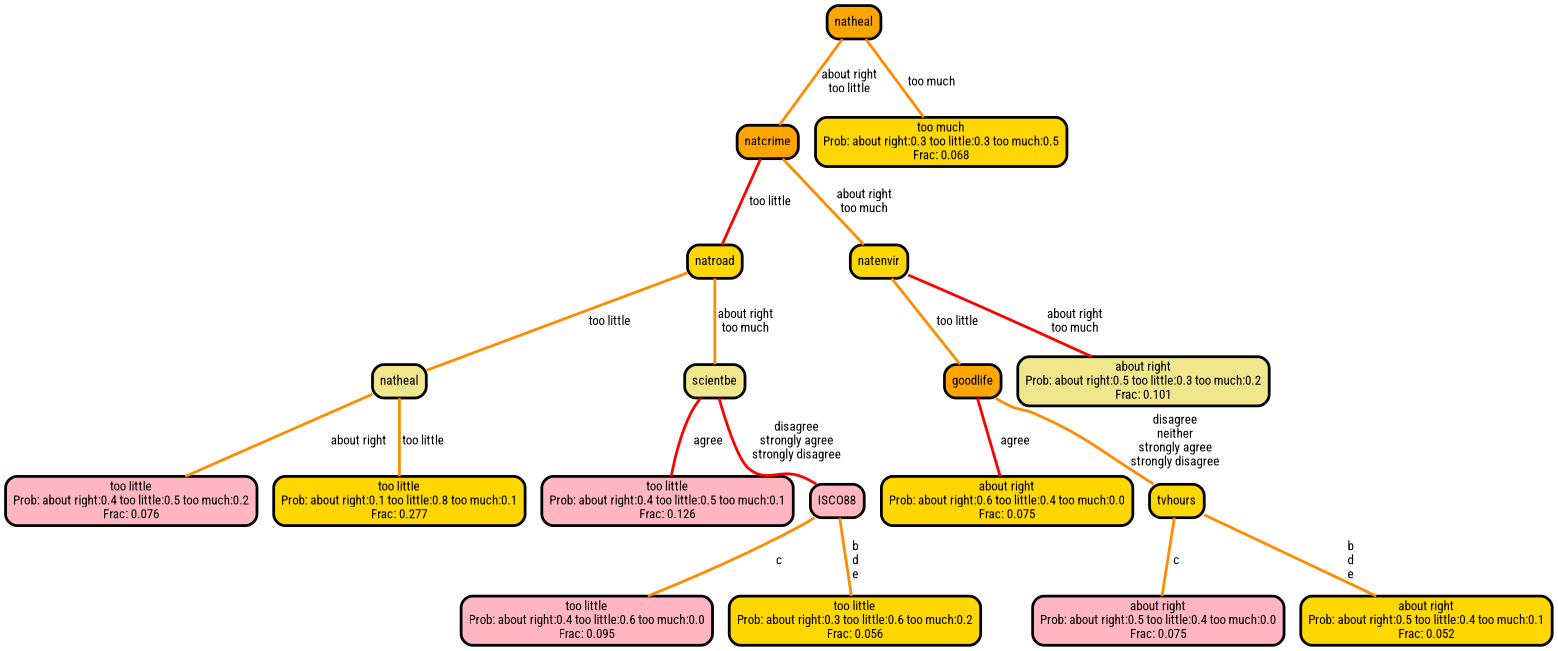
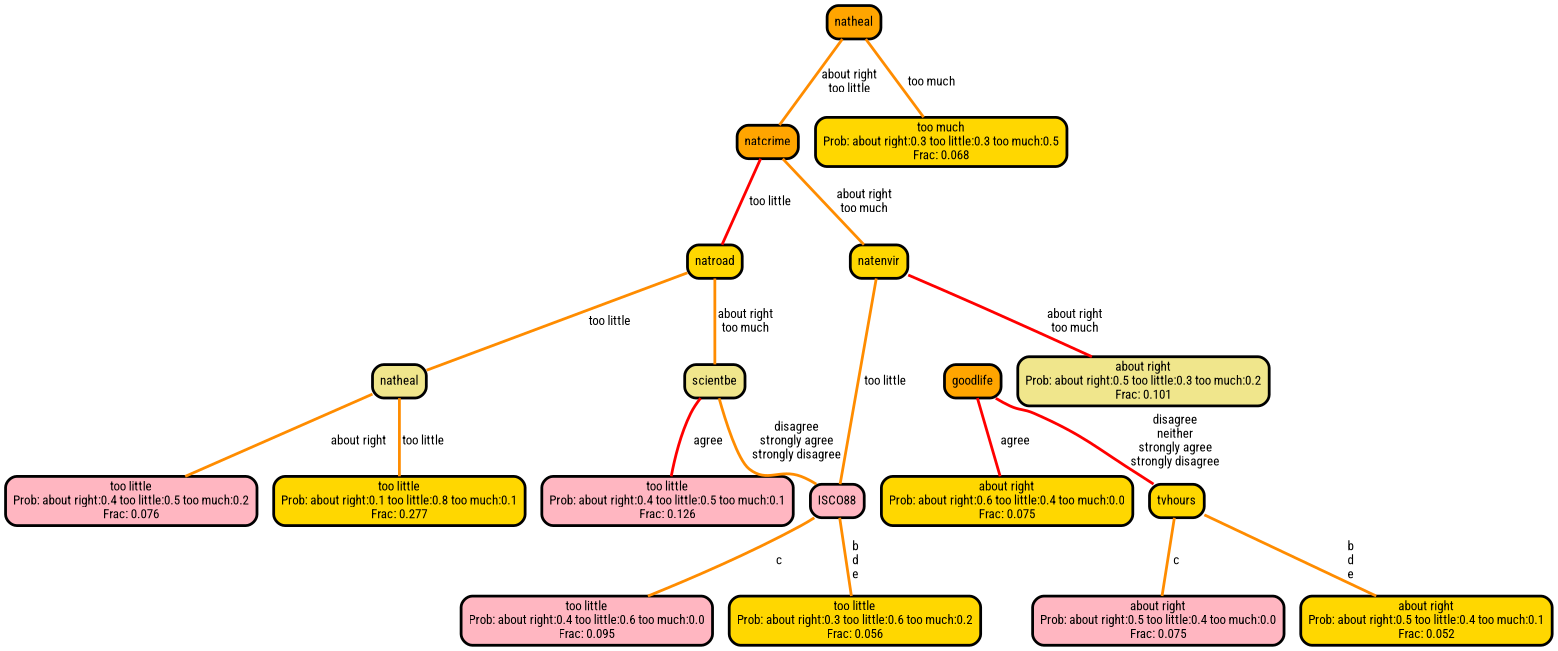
edge "natenvir" -- "goodlife": now "natenvir" -- "ISCO88"
edge "goodlife" -- "tvhours": color darkorange -> red
edge "scientbe" -- "ISCO88": color red -> darkorange
